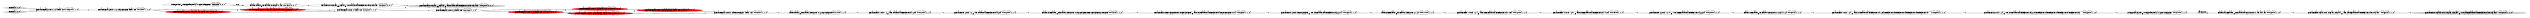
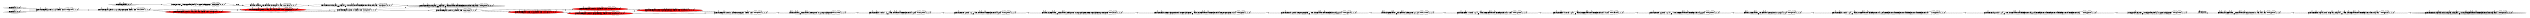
node "testCharSeqValue['0', '0', '1']": added
